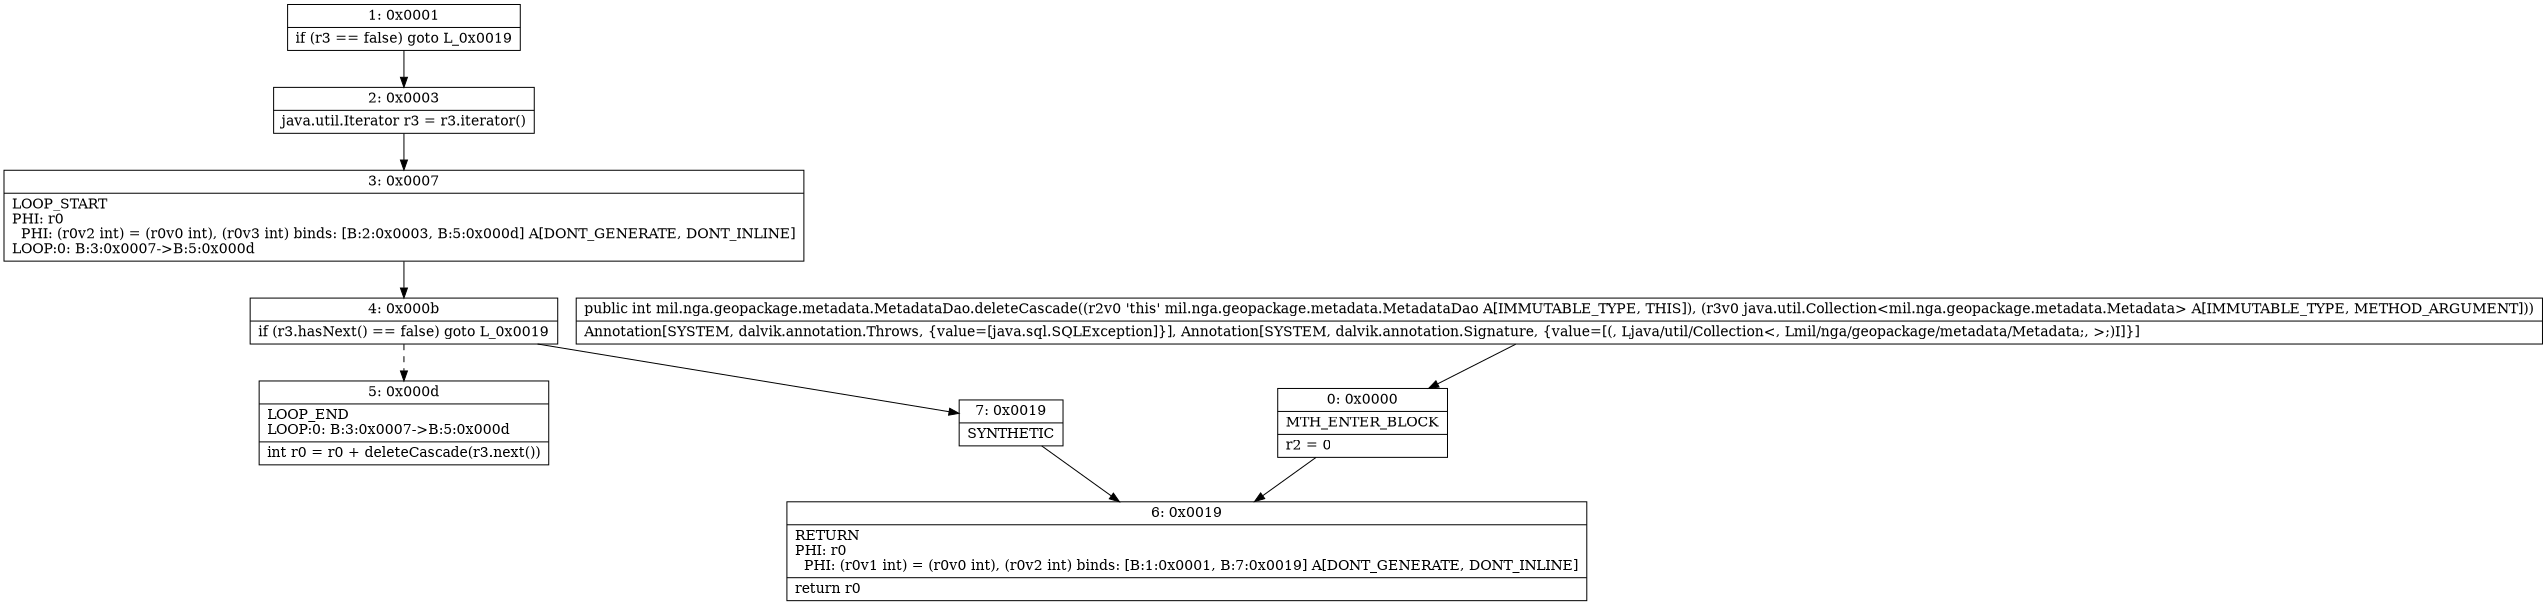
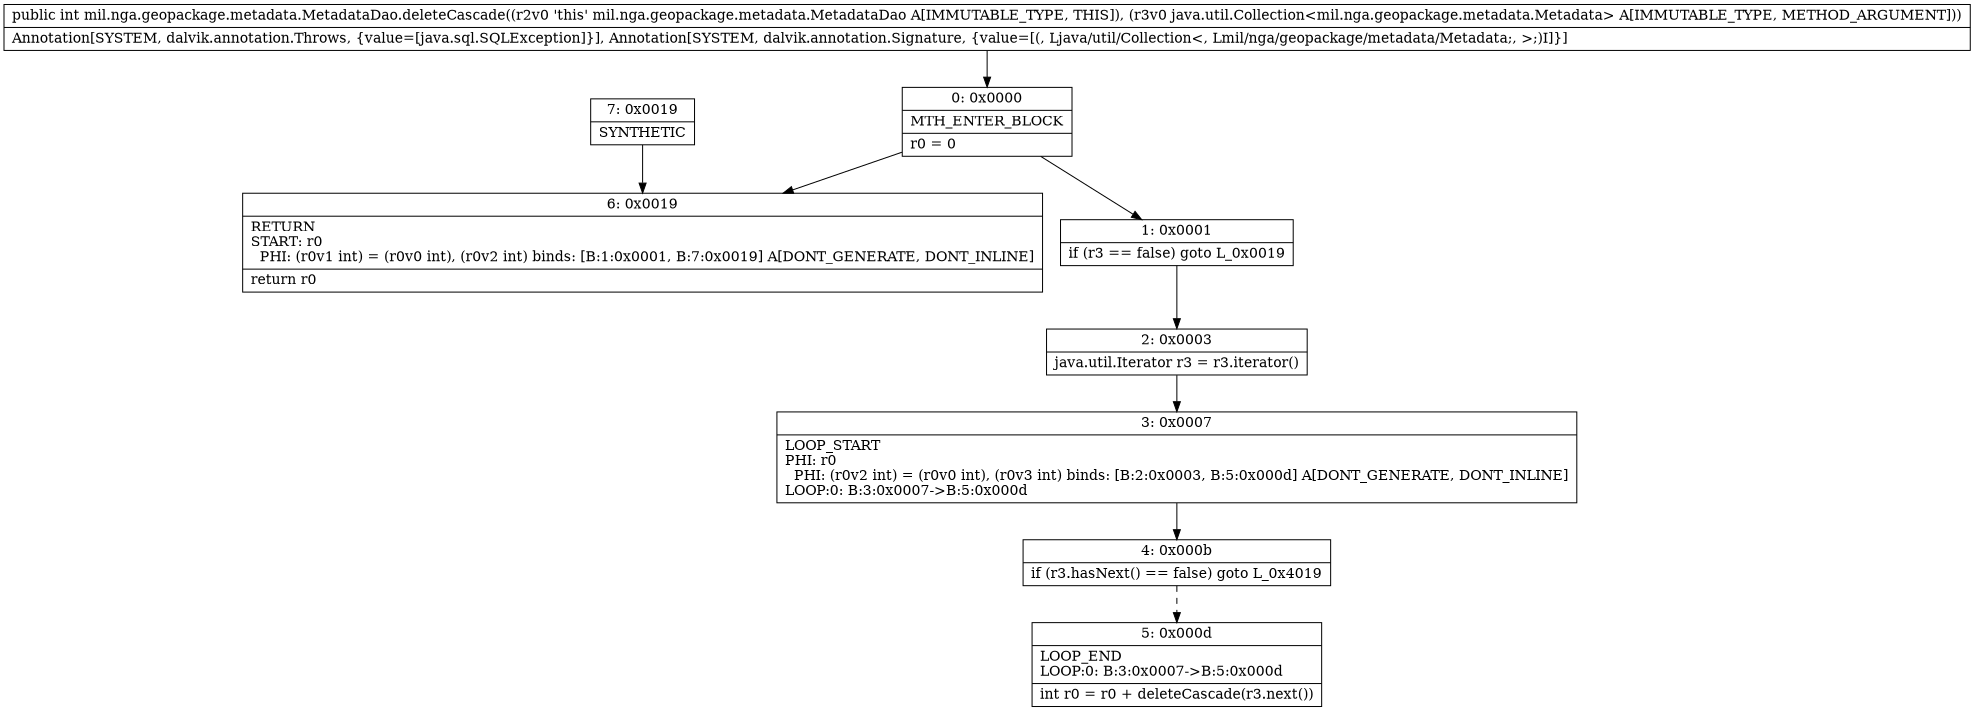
edge "0: 0x0000" -> "1: 0x0001": added
node "4: 0x000b": text "if (r3.hasNext() == false) goto L_0x0019" -> "if (r3.hasNext() == false) goto L_0x4019"
edge "4: 0x000b" -> "7: 0x0019": removed
node "0: 0x0000": text "r2 = 0" -> "r0 = 0"
node "6: 0x0019": text "PHI: r0" -> "START: r0"
